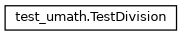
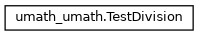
node "test_umath.TestDivision": label "test_umath.TestDivision" -> "umath_umath.TestDivision"
